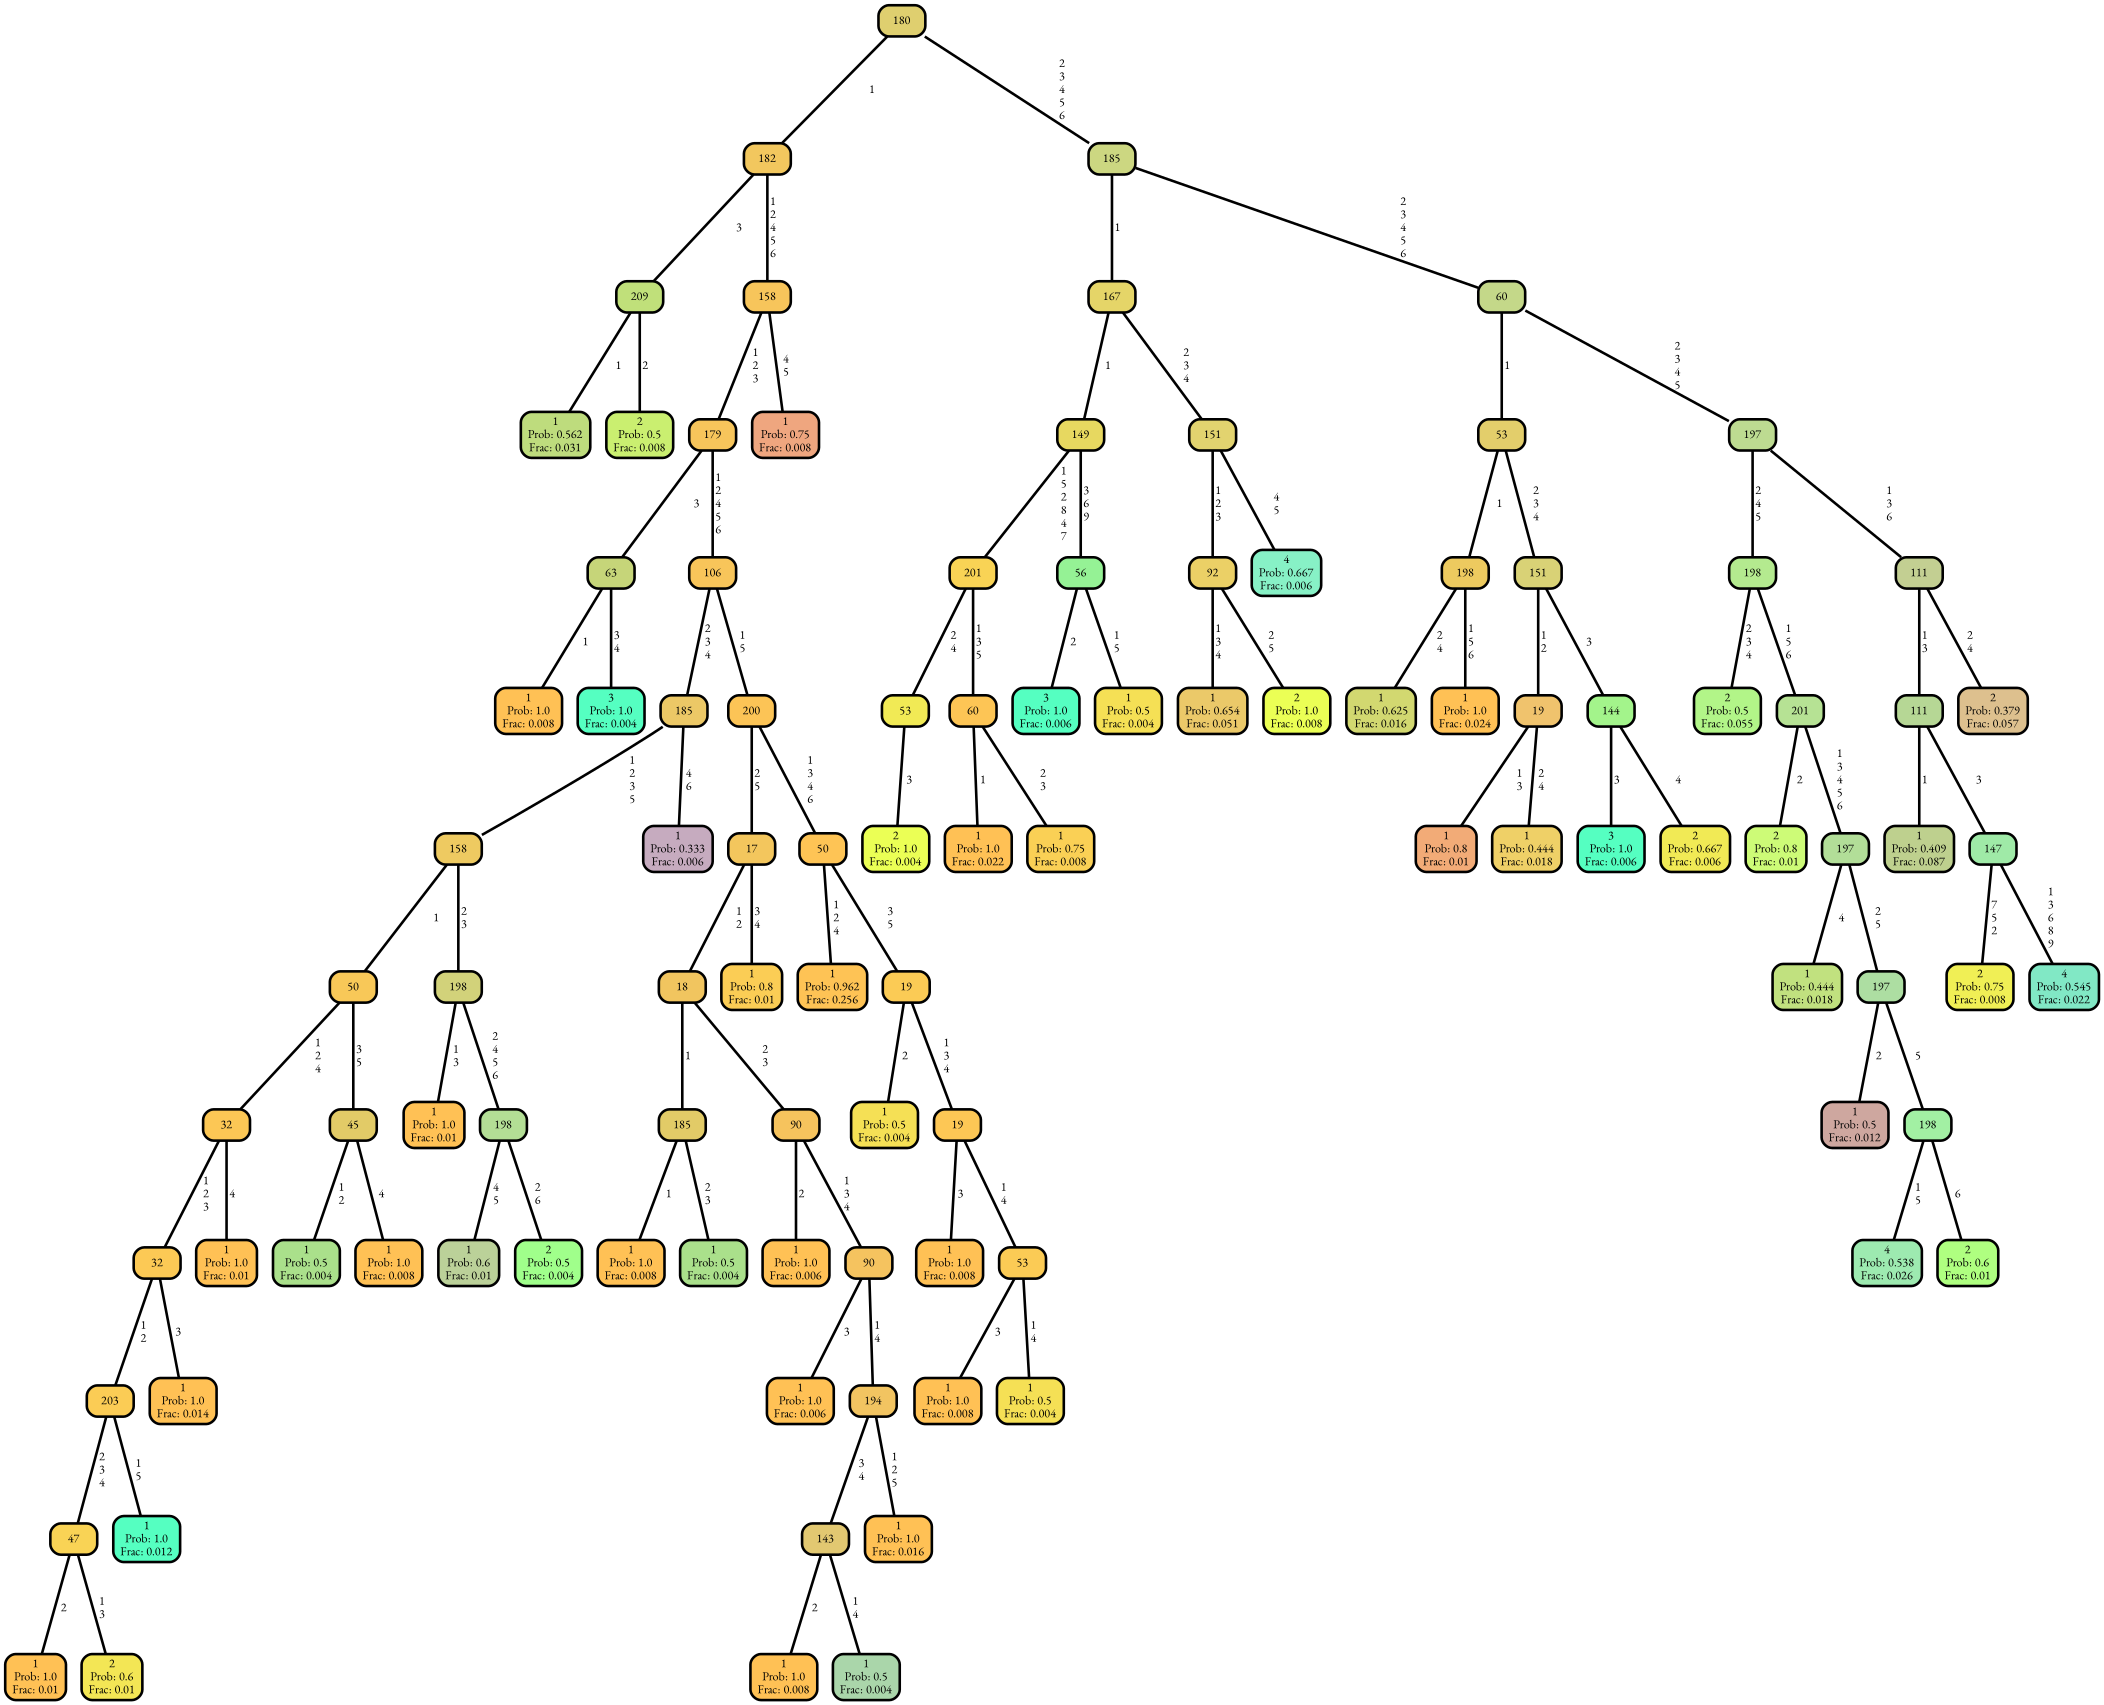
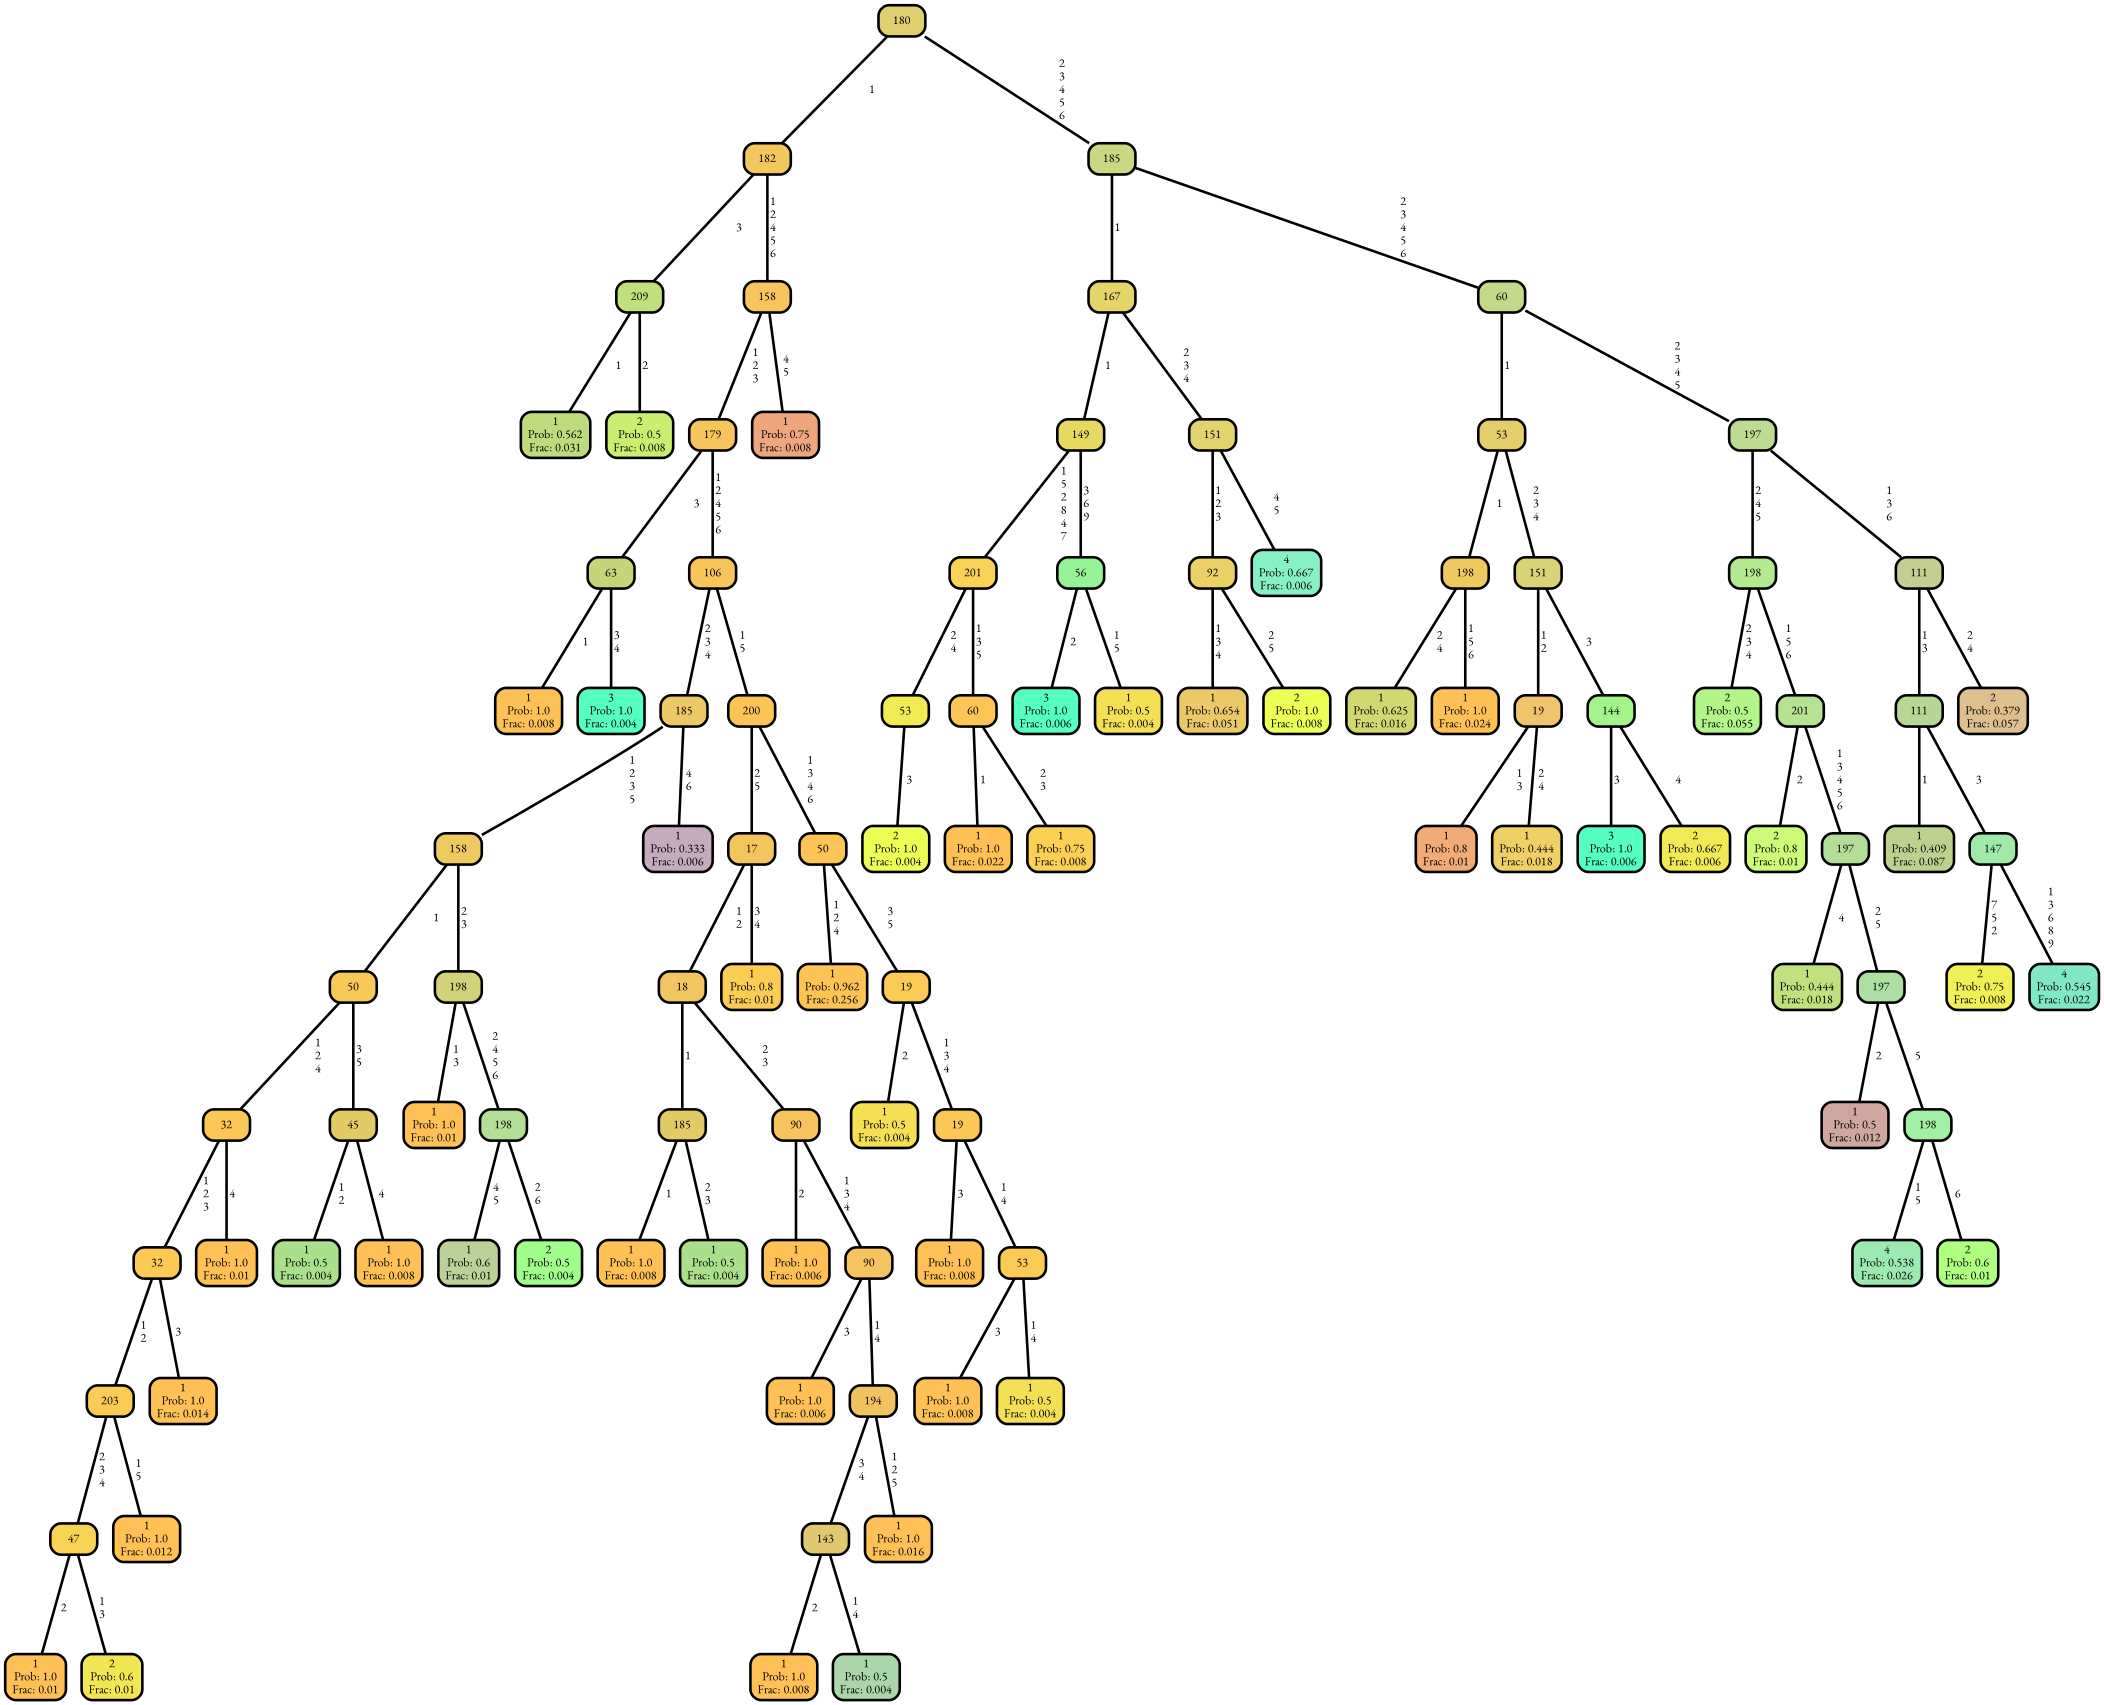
node "1 Prob: 1.0 Frac: 0.012": fillcolor #55ffc1 -> #ffc155
